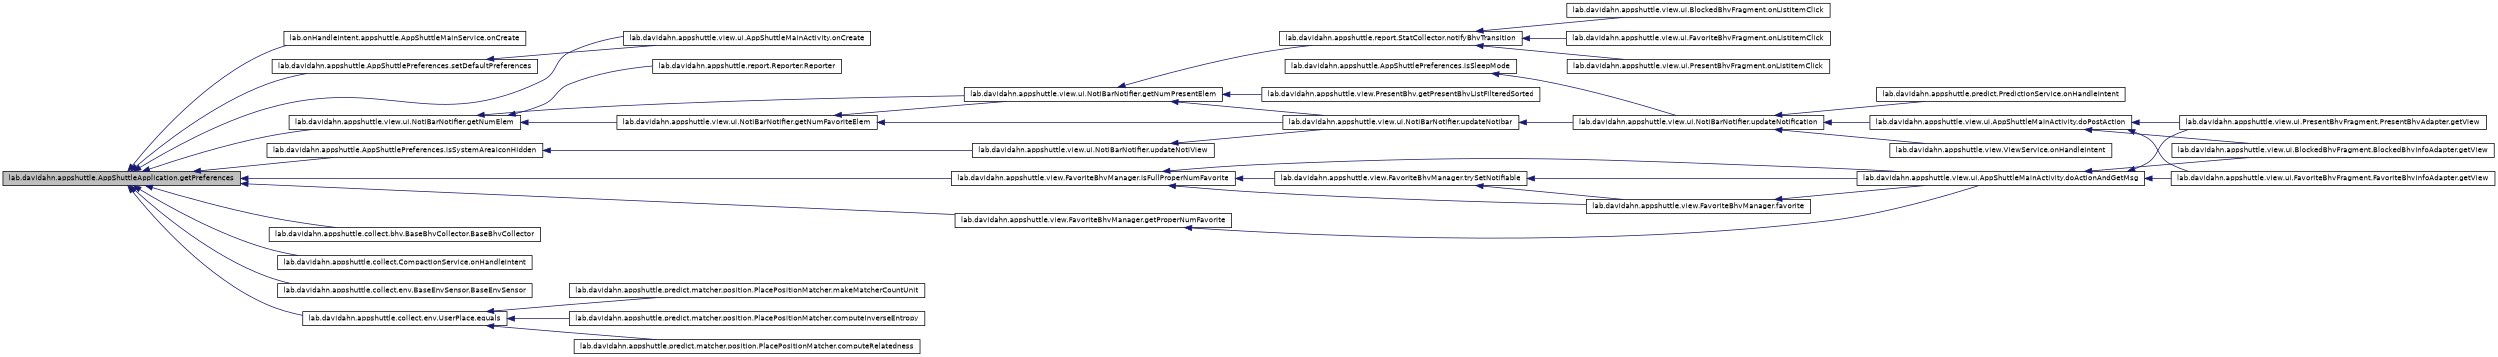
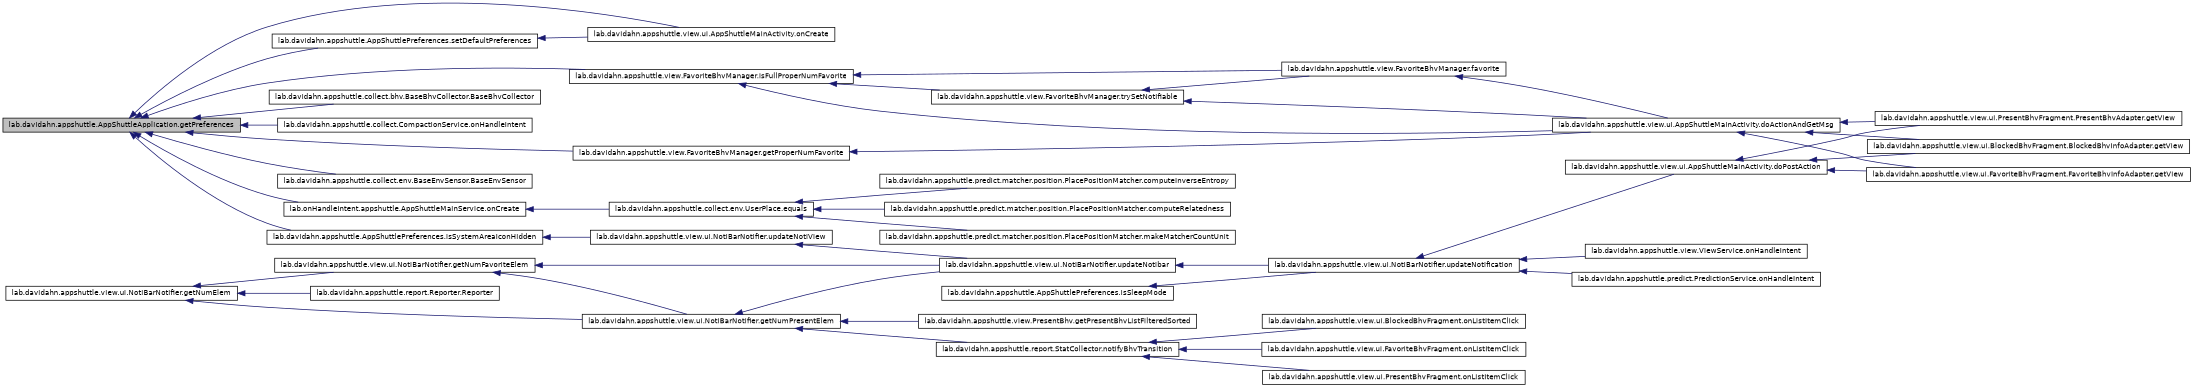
edge "lab.davidahn.appshuttle.view.ui.NotiBarNotifier.getNumElem" -> "lab.davidahn.appshuttle.AppShuttleApplication.getPreferences": removed
edge "lab.davidahn.appshuttle.collect.env.UserPlace.equals" -> "lab.davidahn.appshuttle.AppShuttleApplication.getPreferences": now "lab.davidahn.appshuttle.collect.env.UserPlace.equals" -> "lab.onHandleIntent.appshuttle.AppShuttleMainService.onCreate"
